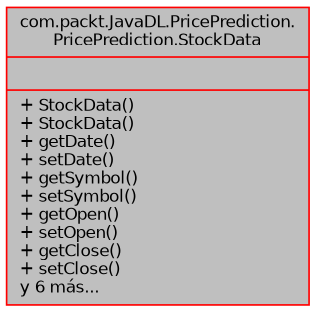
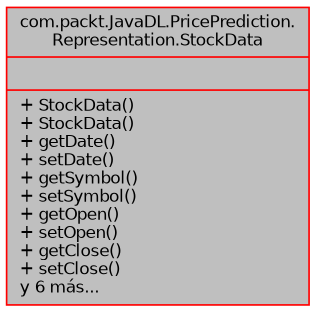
node "com.packt.JavaDL.PricePrediction.": text "PricePrediction.StockData" -> "Representation.StockData"
